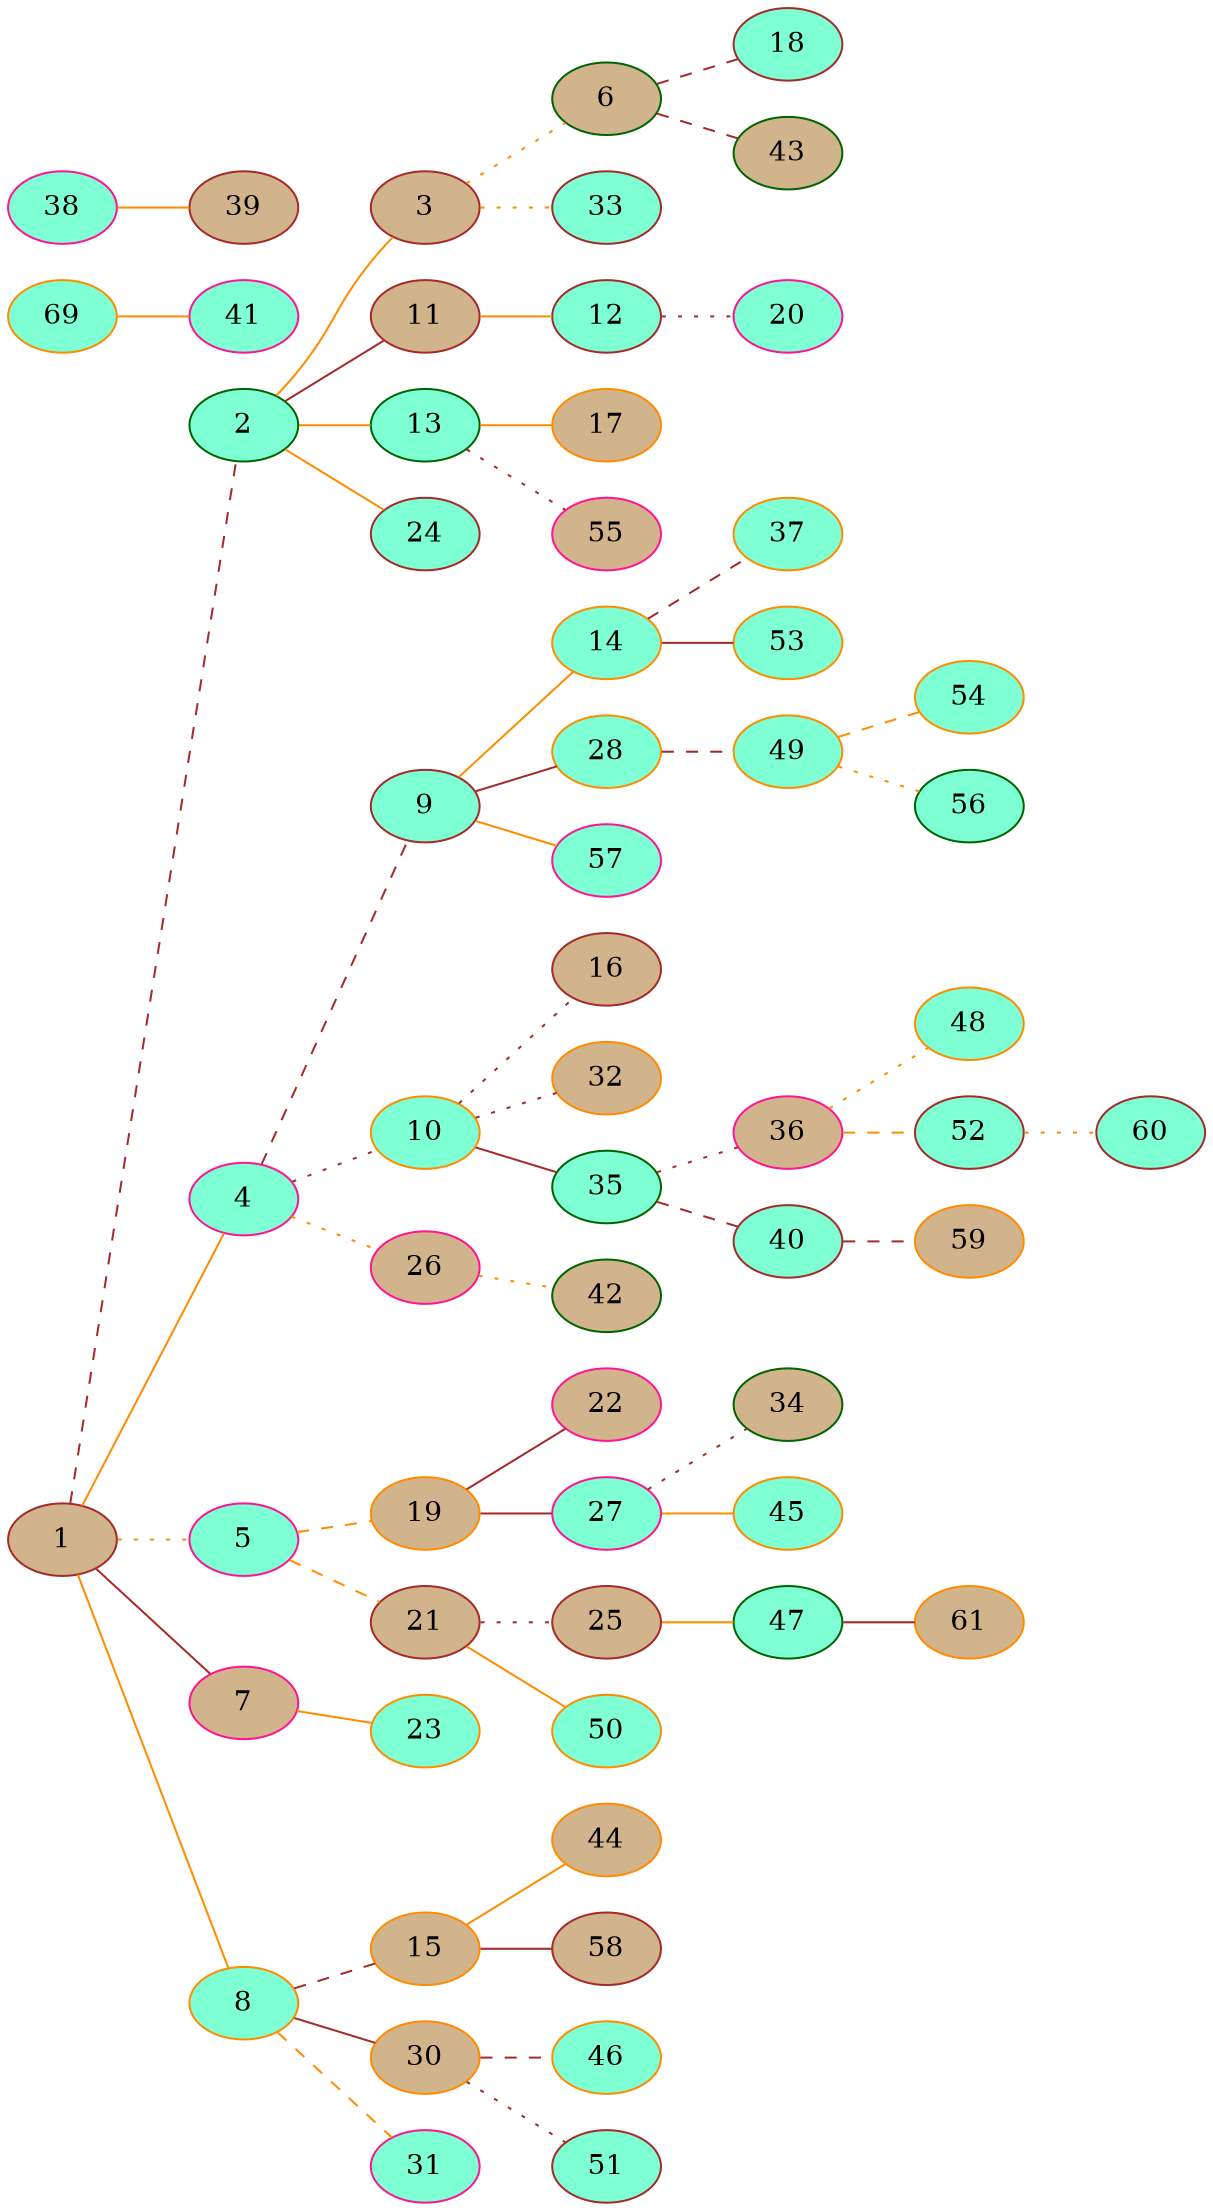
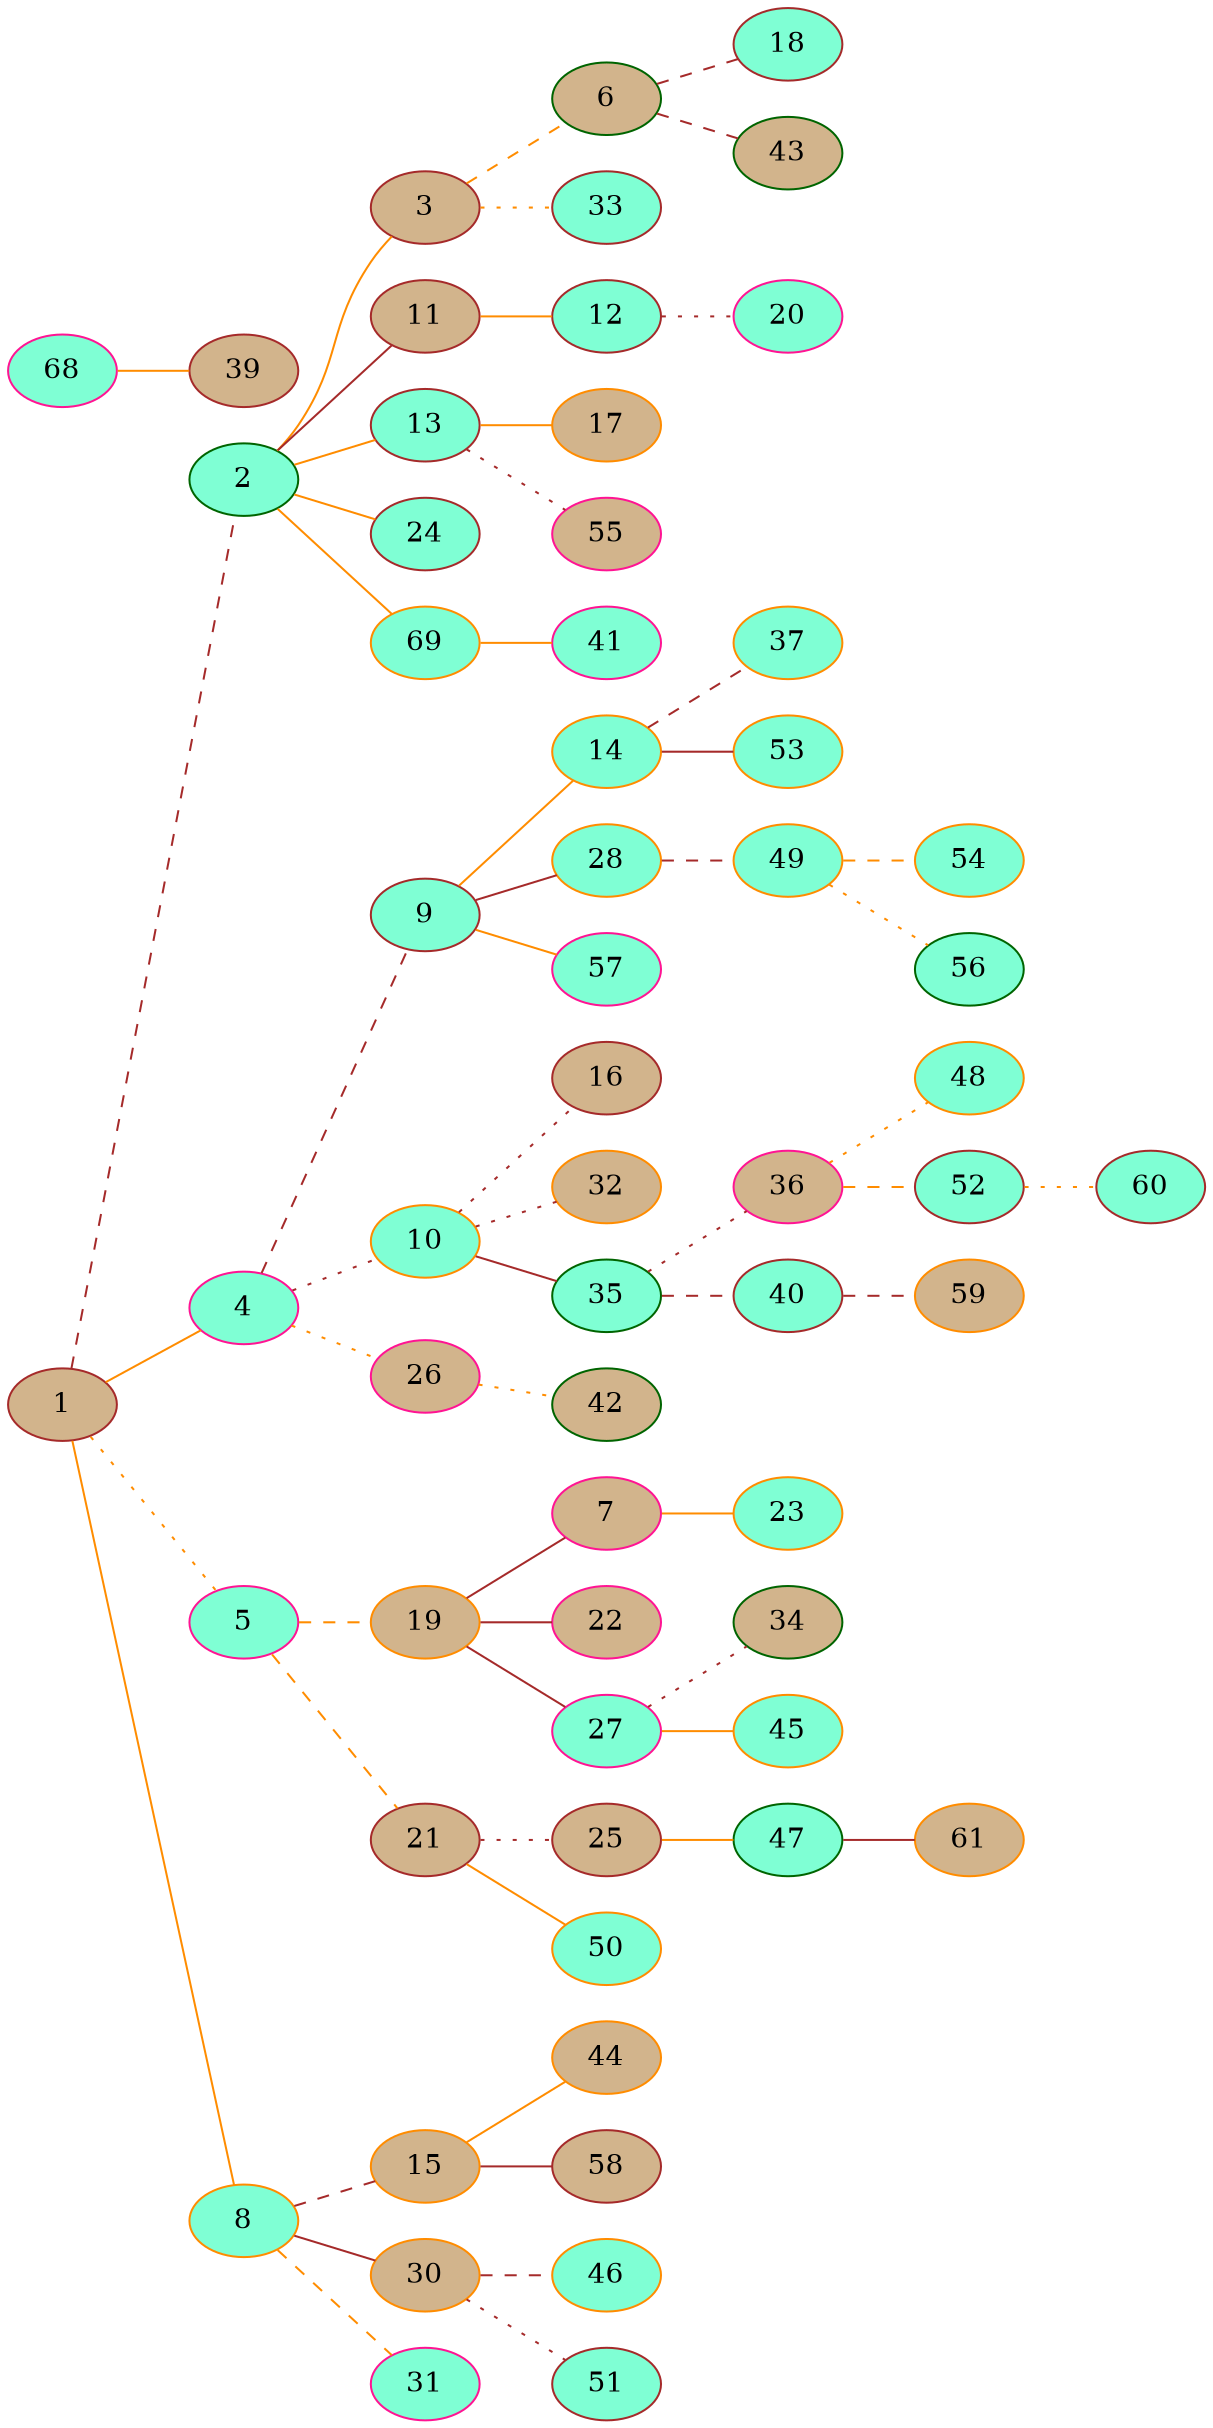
edge "6" -- "3": style dotted -> dashed
node "38": label "38" -> "68"
node "13": color darkgreen -> brown
edge "2" -- "69": added
edge "1" -- "7": now "19" -- "7"
